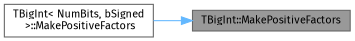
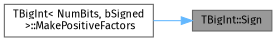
node "TBigInt::MakePositiveFactors": label "TBigInt::MakePositiveFactors" -> "TBigInt::Sign"
